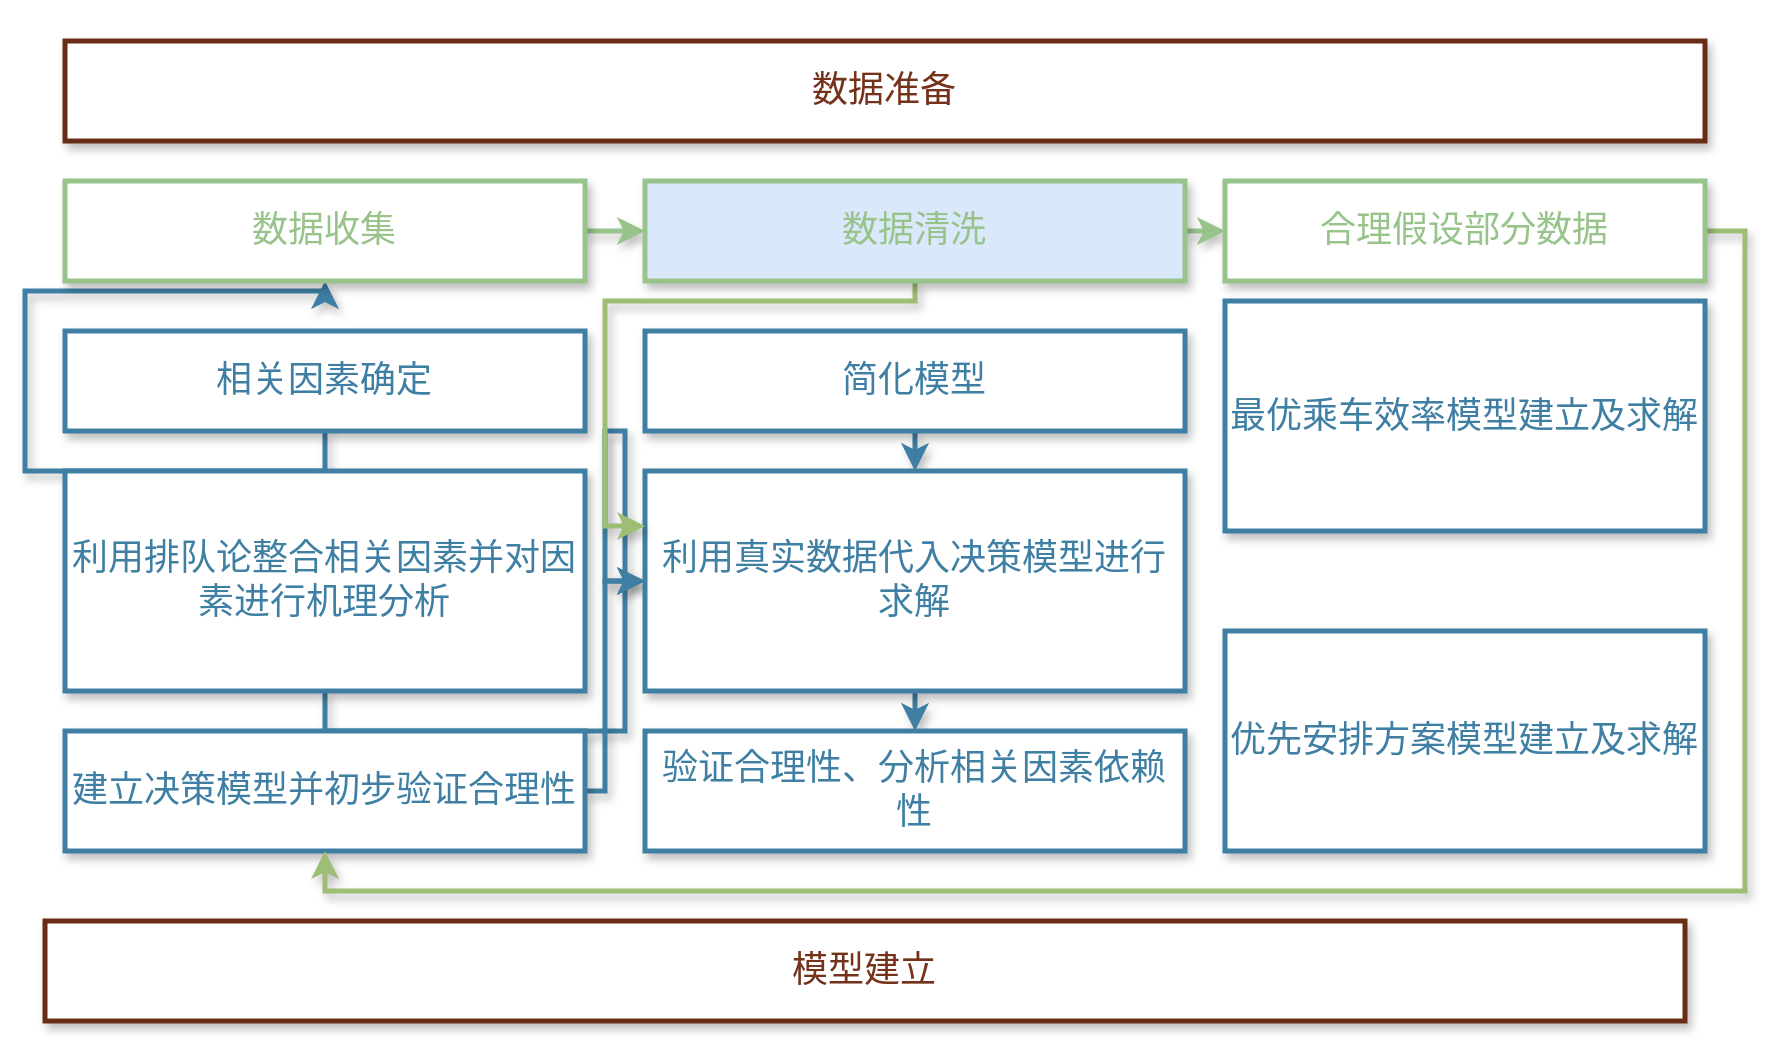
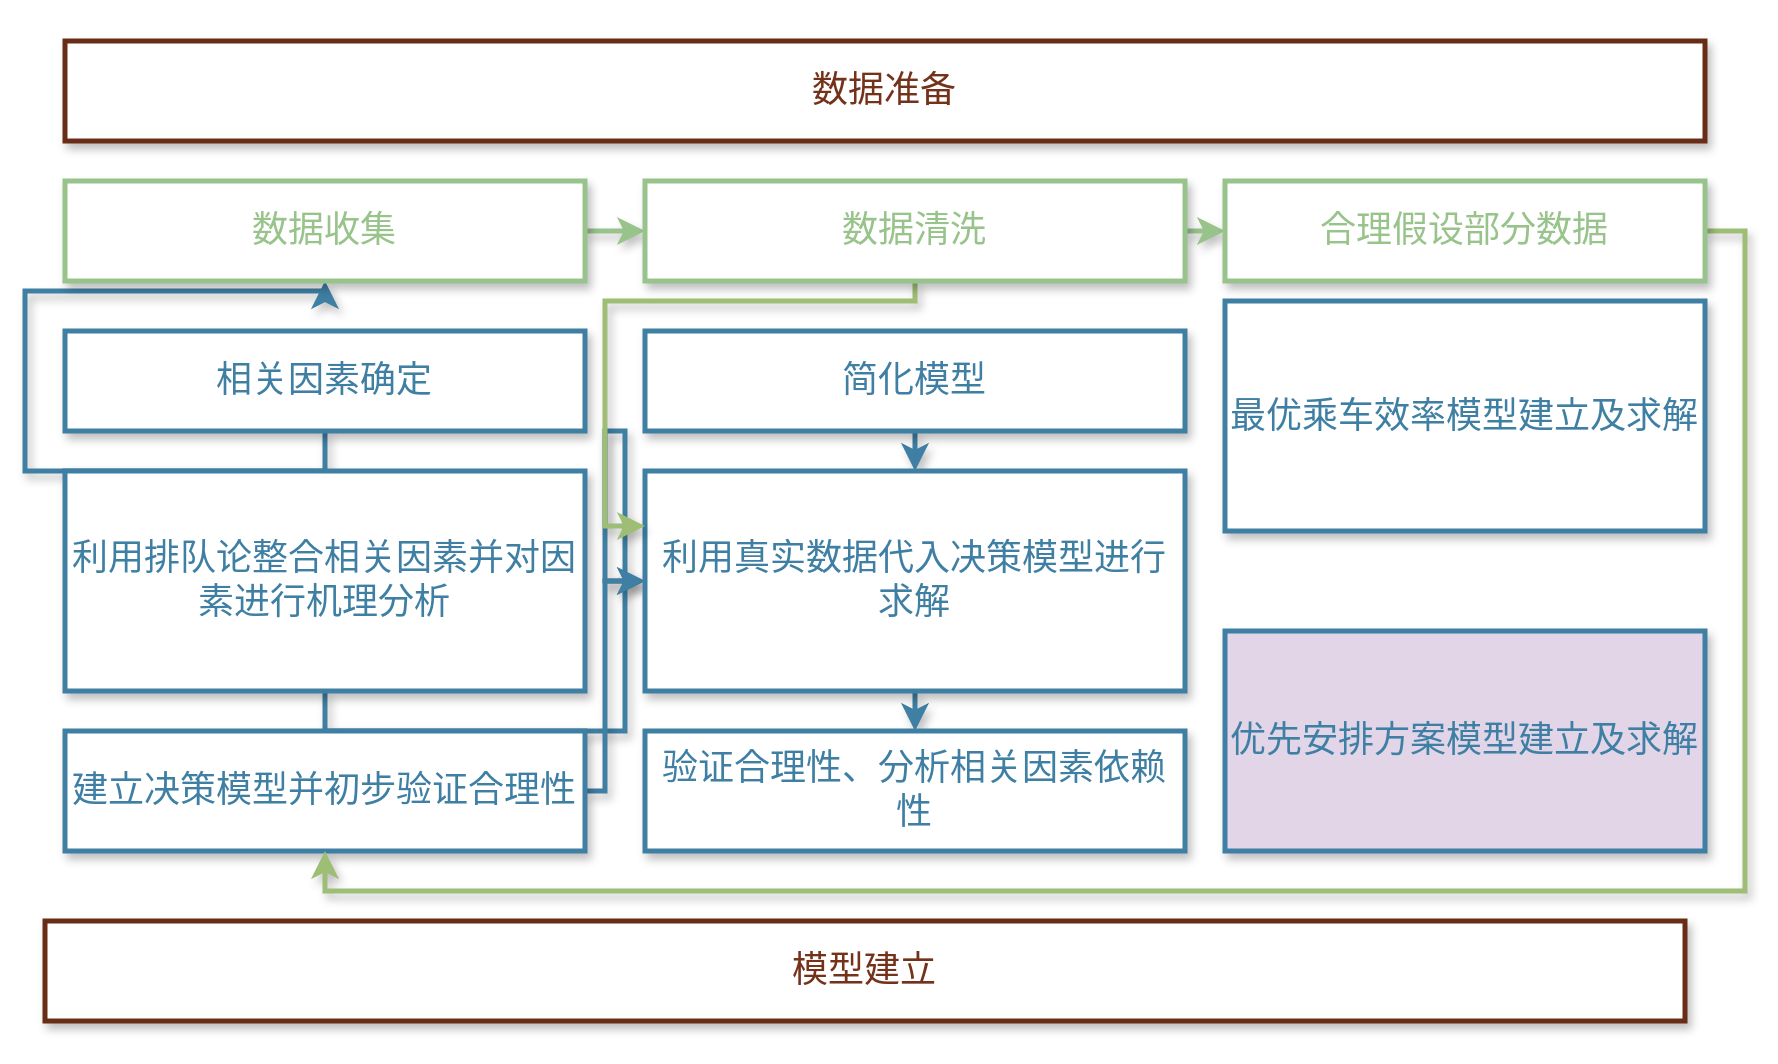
node "数据清洗": fillcolor #dae8fc -> #ffffff
node "优先安排方案模型建立及求解": fillcolor #ffffff -> #e1d5e7
